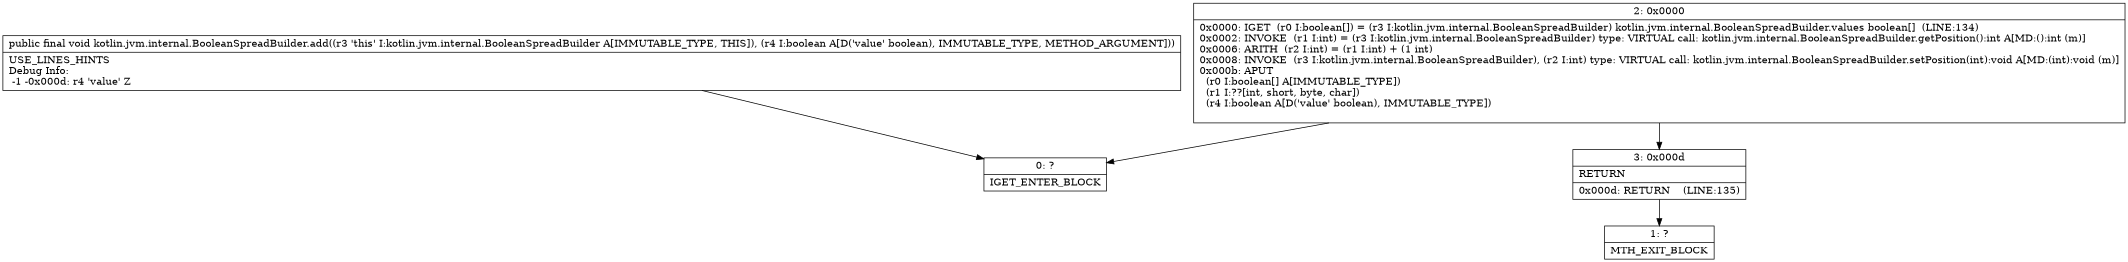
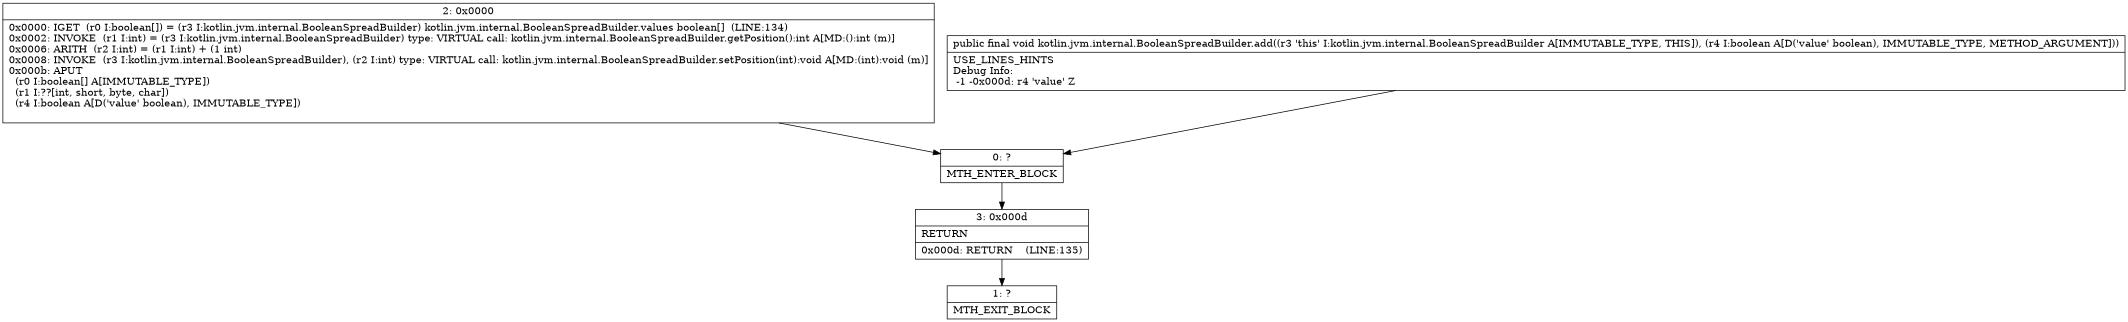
edge "2: 0x0000" -> "3: 0x000d": now "0: ?" -> "3: 0x000d"
node "0: ?": text "IGET_ENTER_BLOCK" -> "MTH_ENTER_BLOCK"
